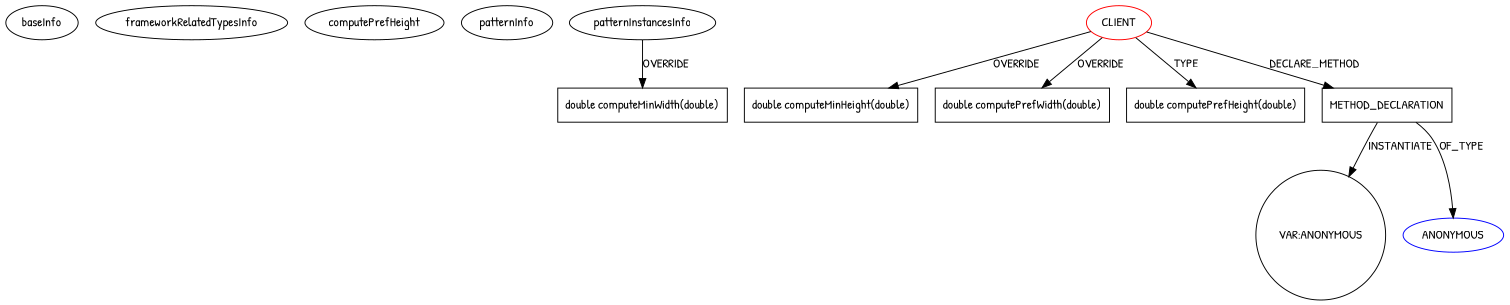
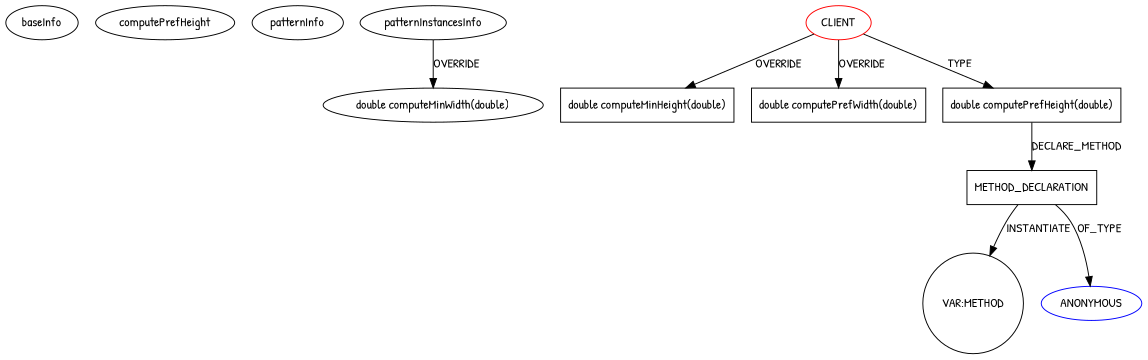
node "frameworkRelatedTypesInfo": removed
edge "CLIENT" -> "METHOD_DECLARATION": now "double computePrefHeight(double)" -> "METHOD_DECLARATION"
node "double computeMinWidth(double)": shape box -> ellipse
node "VAR:ANONYMOUS": label "VAR:ANONYMOUS" -> "VAR:METHOD"
